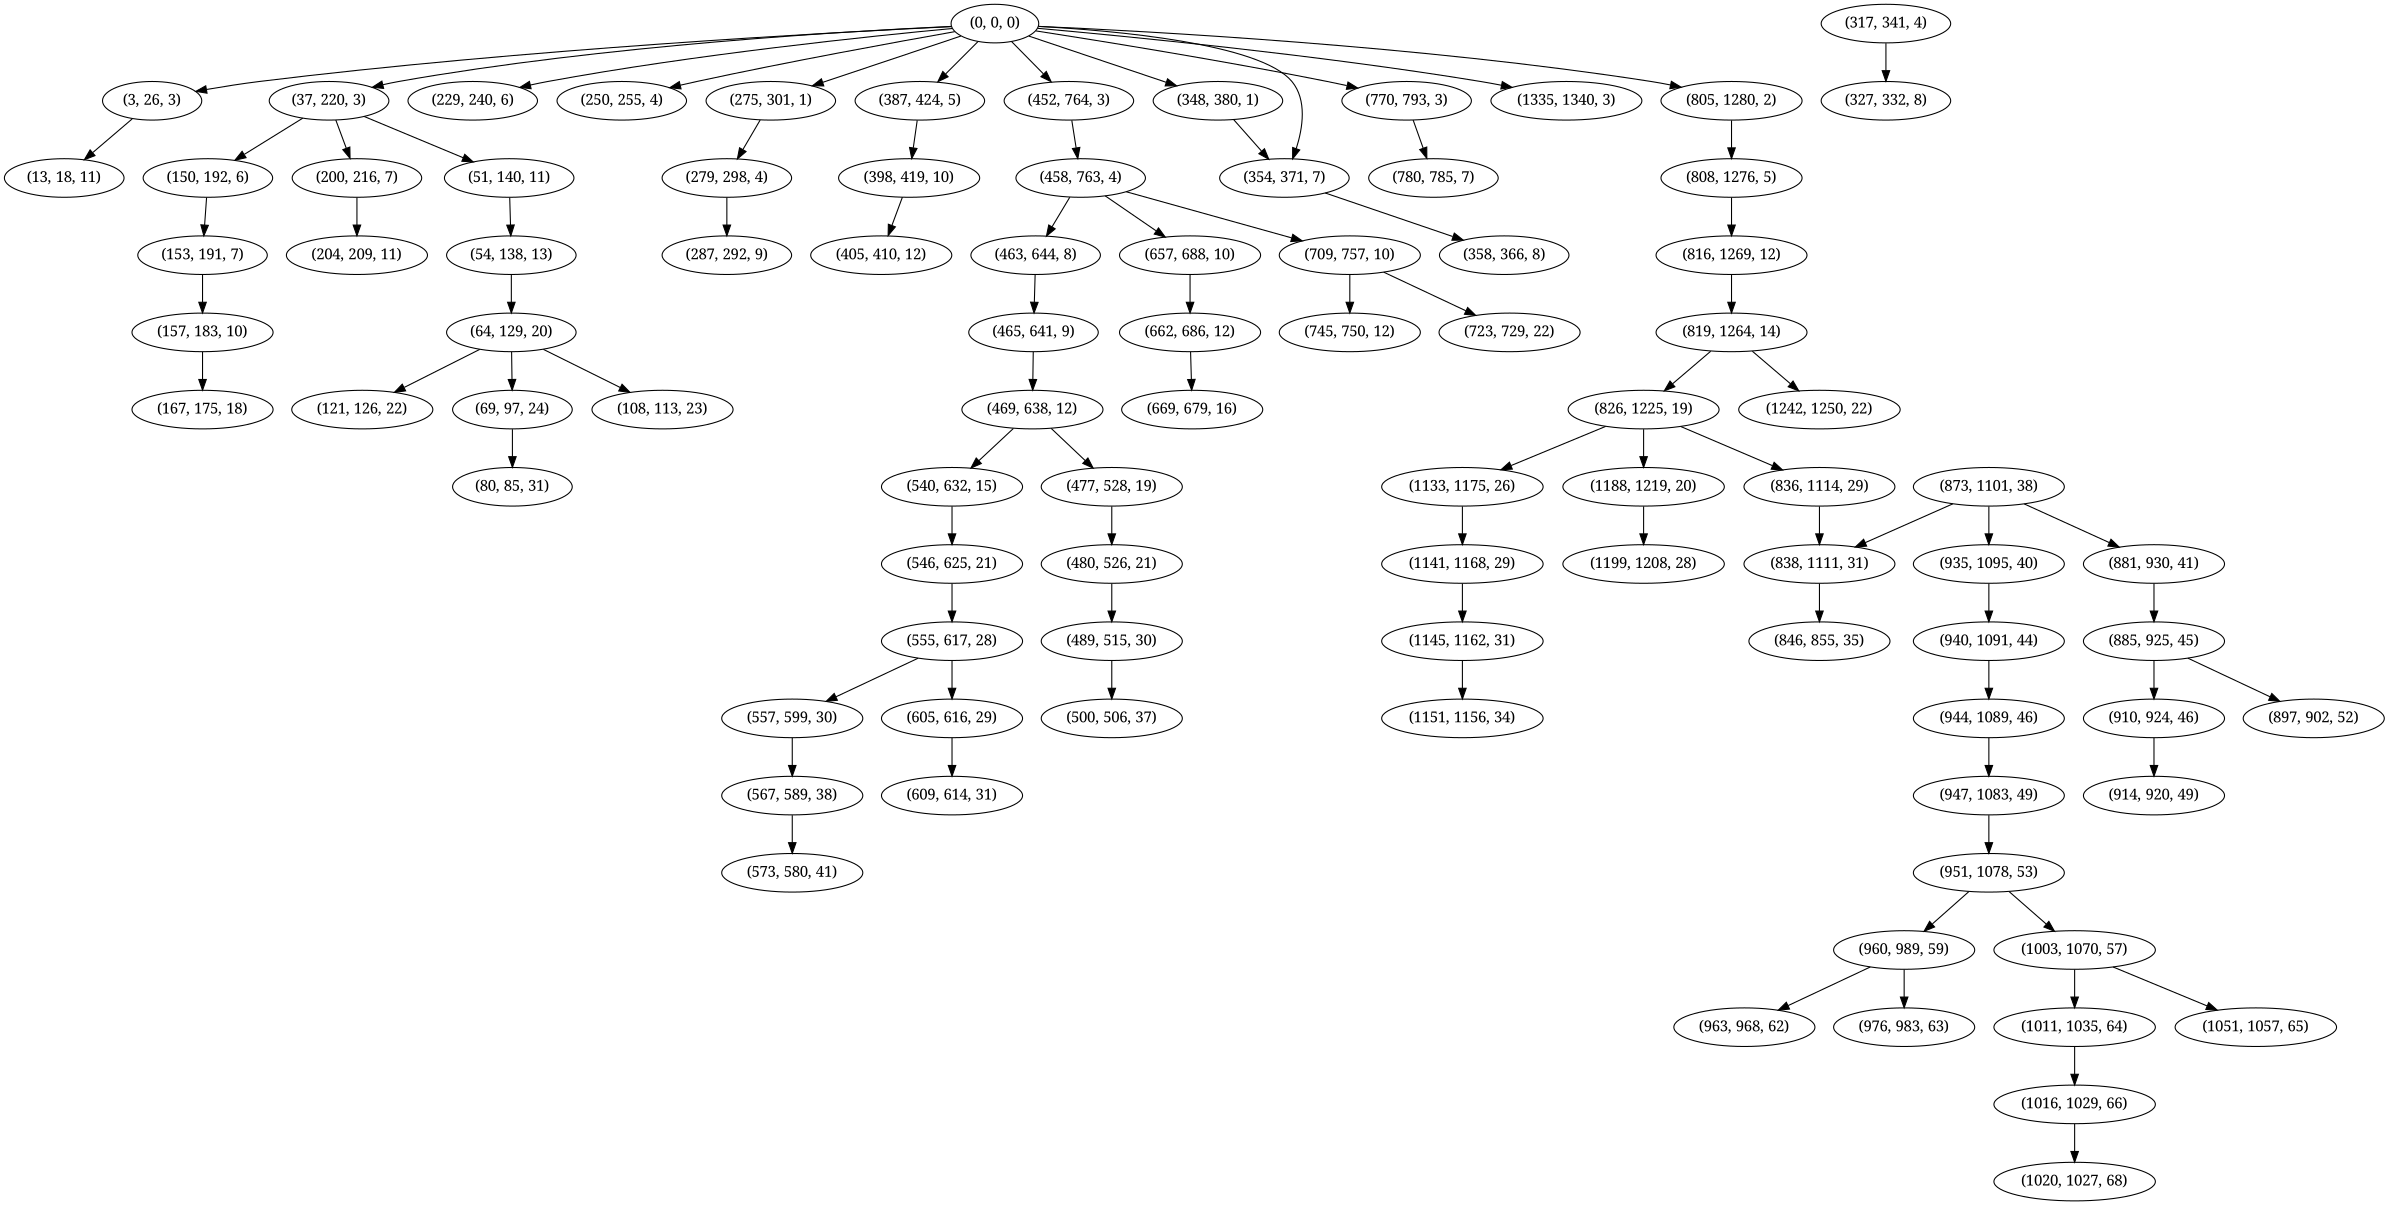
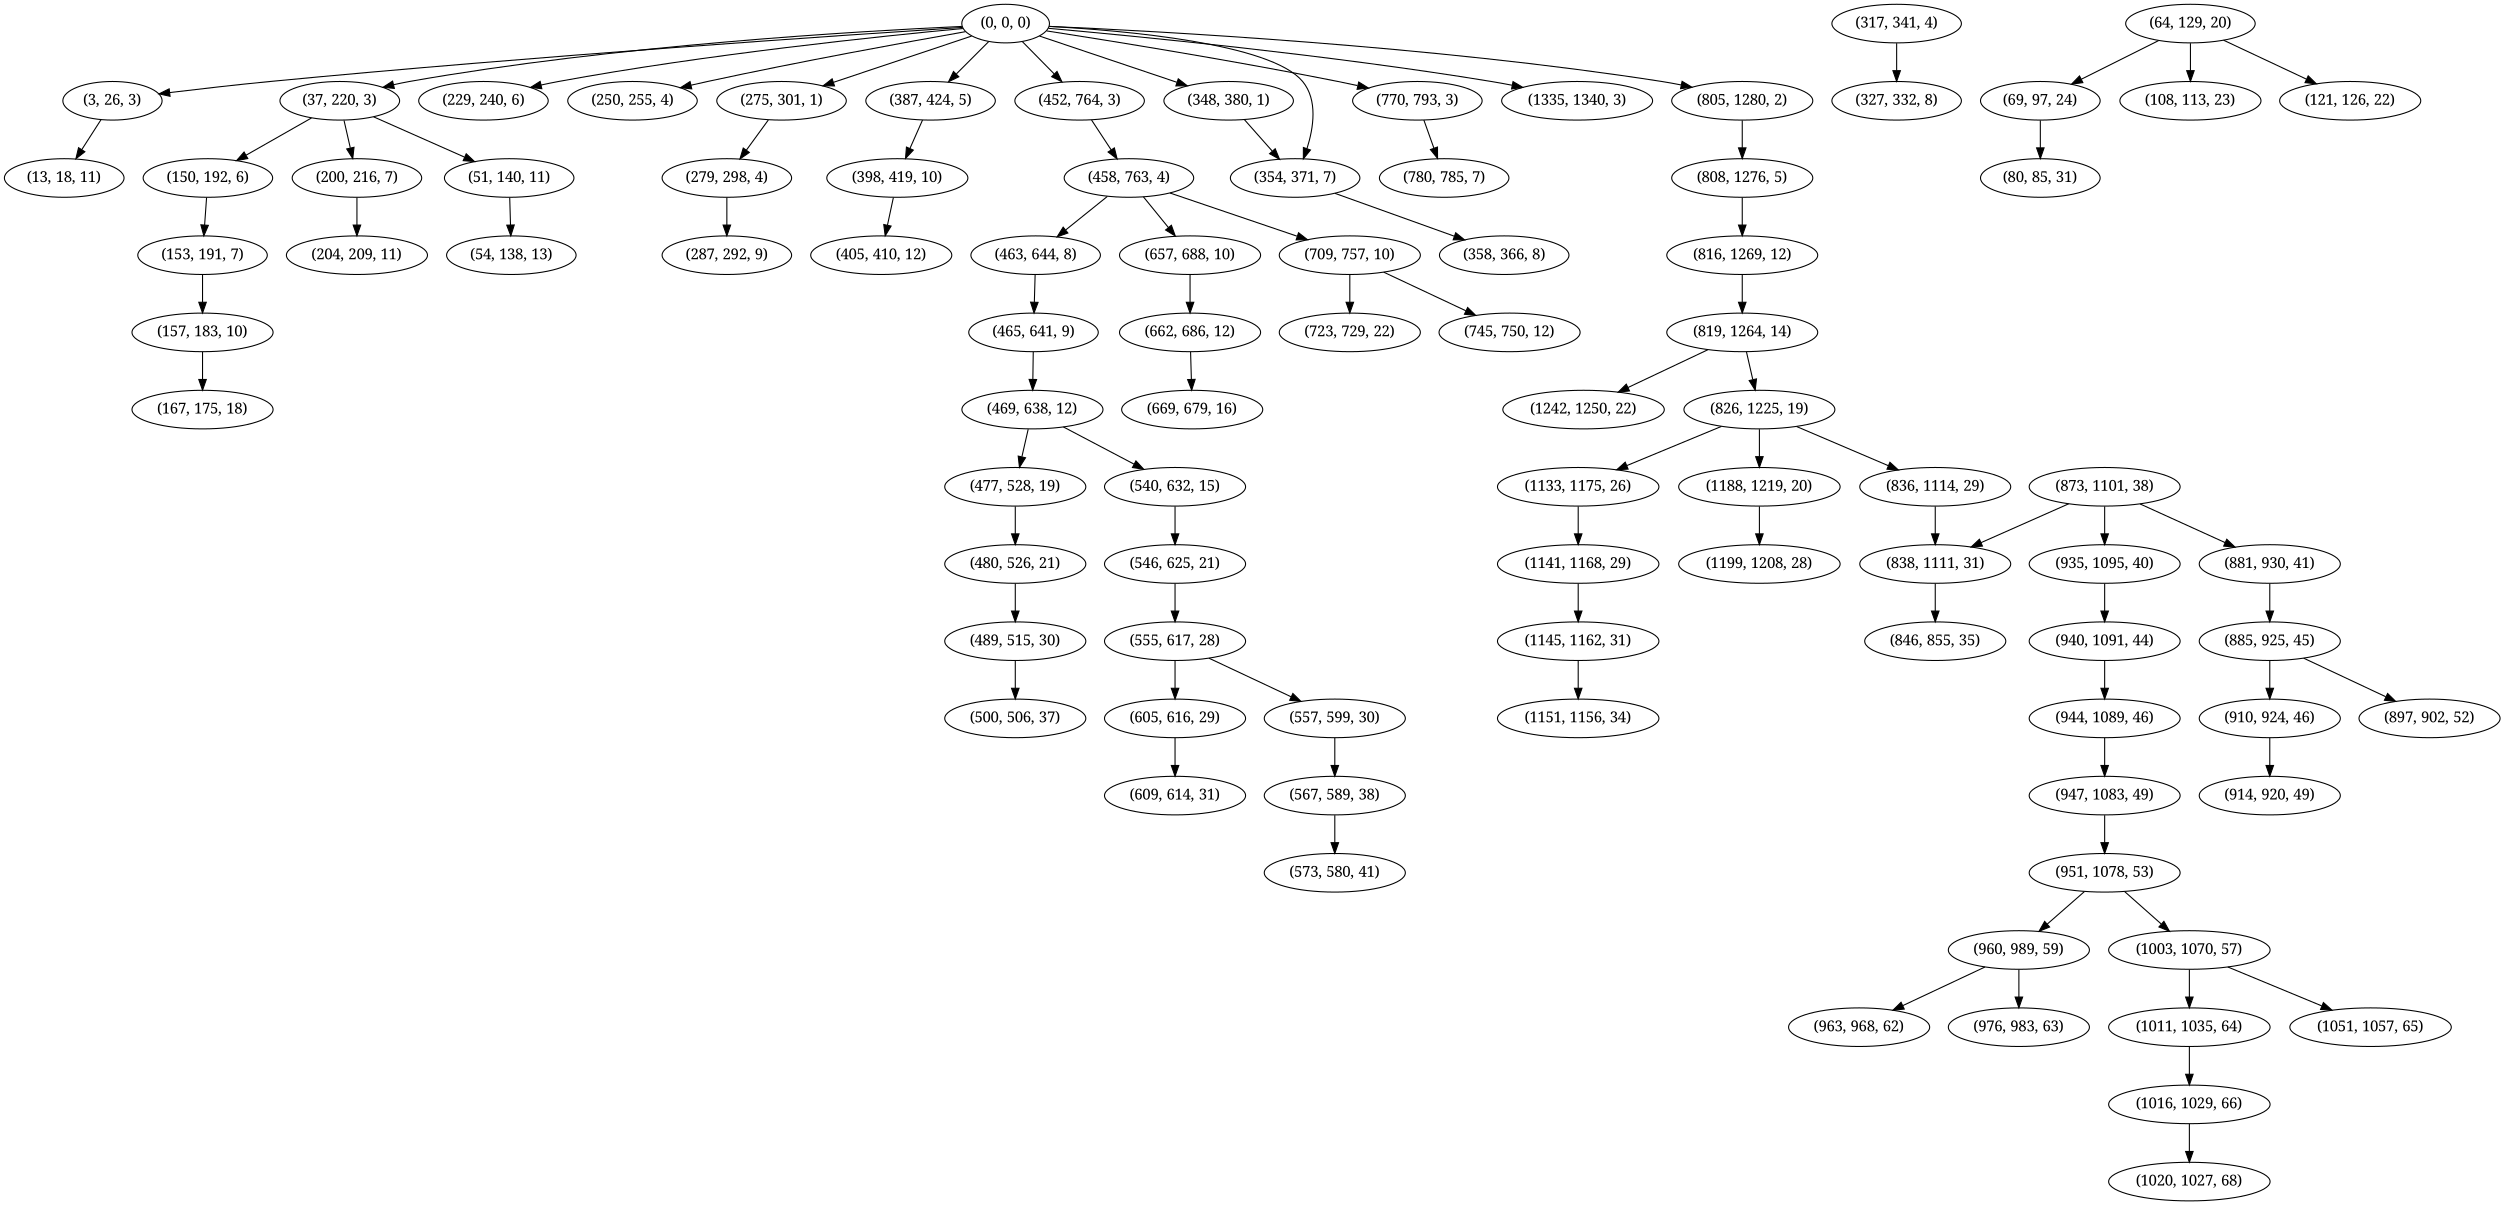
edge "(54, 138, 13)" -> "(64, 129, 20)": removed
